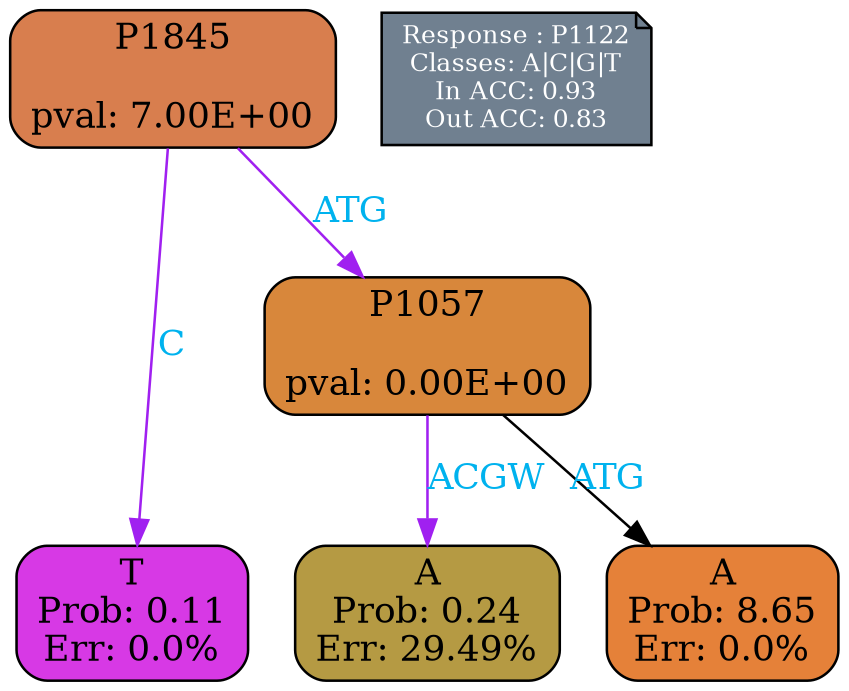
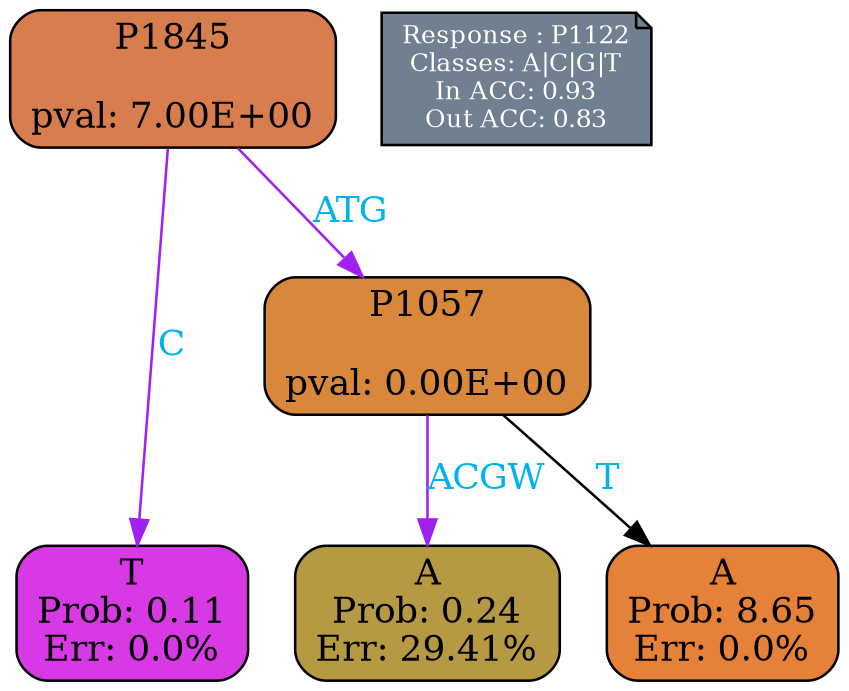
edge "P1057 pval: 0.00E+00" -> "A Prob: 8.65 Err: 0.0%": label "ATG" -> "T"
node "A Prob: 0.24 Err: 29.49%": label "A Prob: 0.24 Err: 29.49%" -> "A Prob: 0.24 Err: 29.41%"
